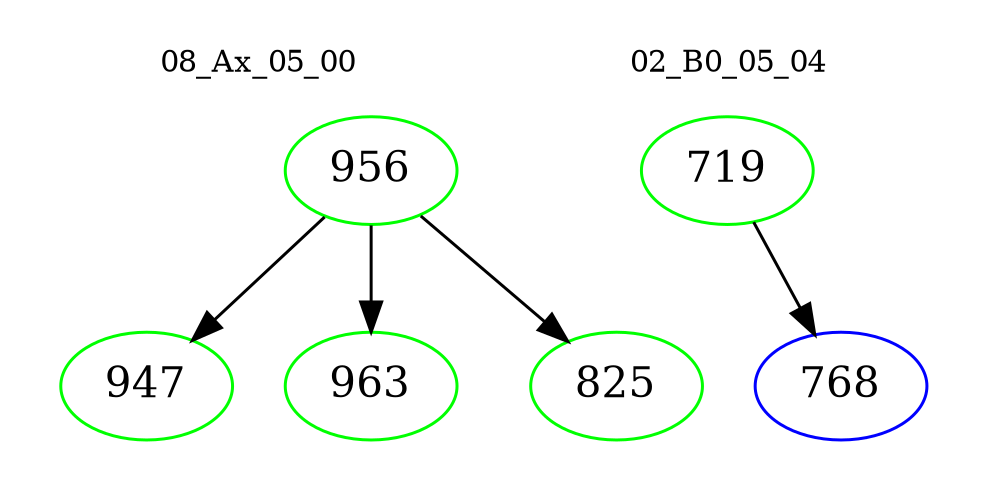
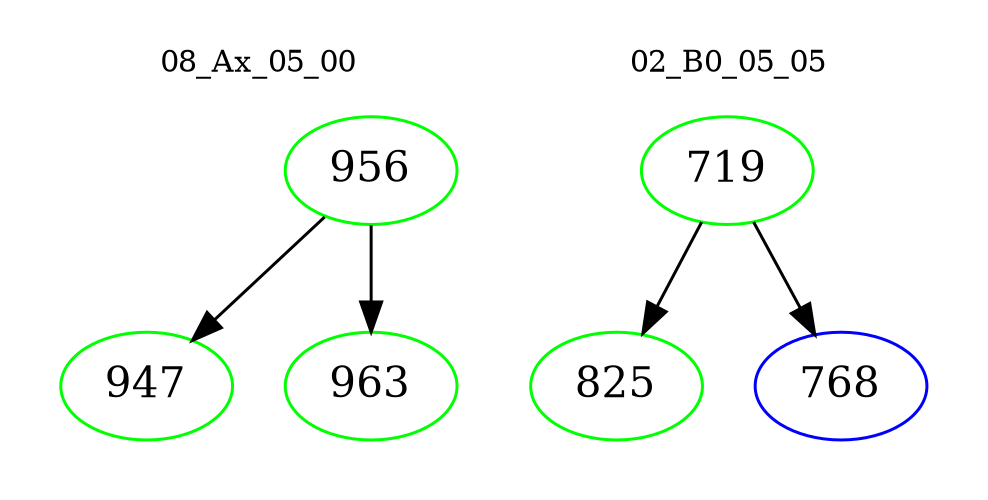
cluster "02_B0_05_04": label "02_B0_05_04" -> "02_B0_05_05"
edge "956" -> "825": now "719" -> "825"
